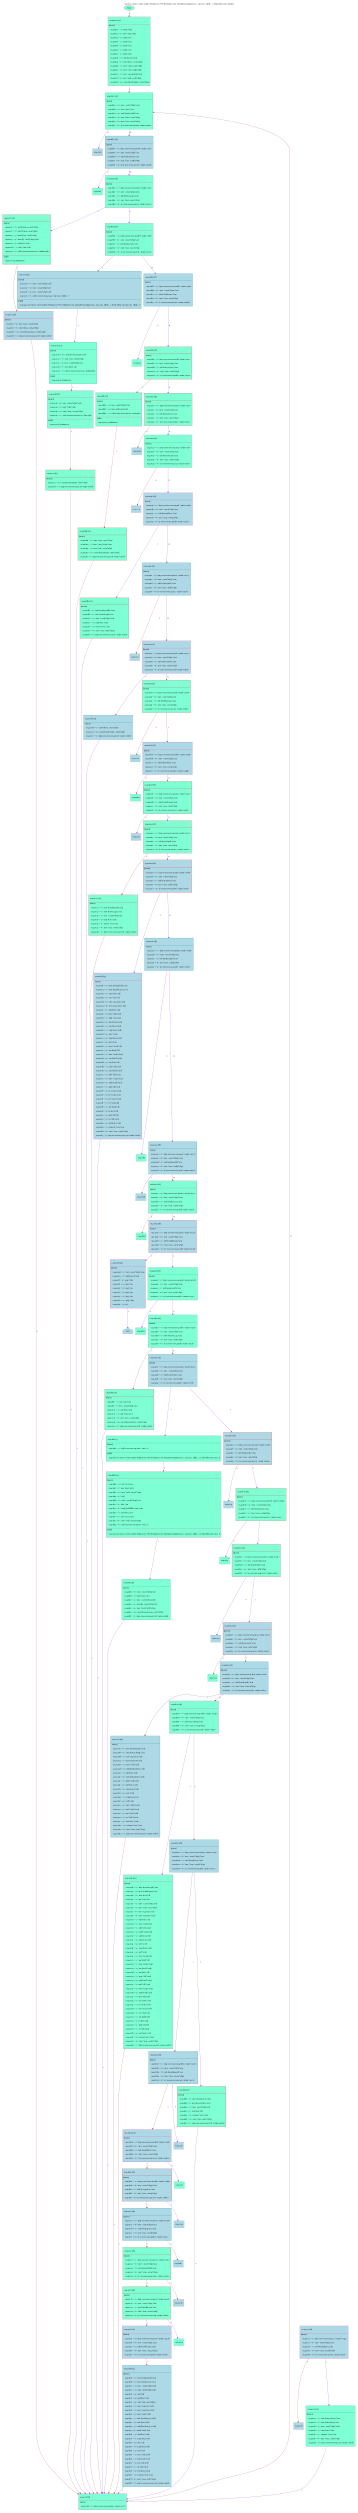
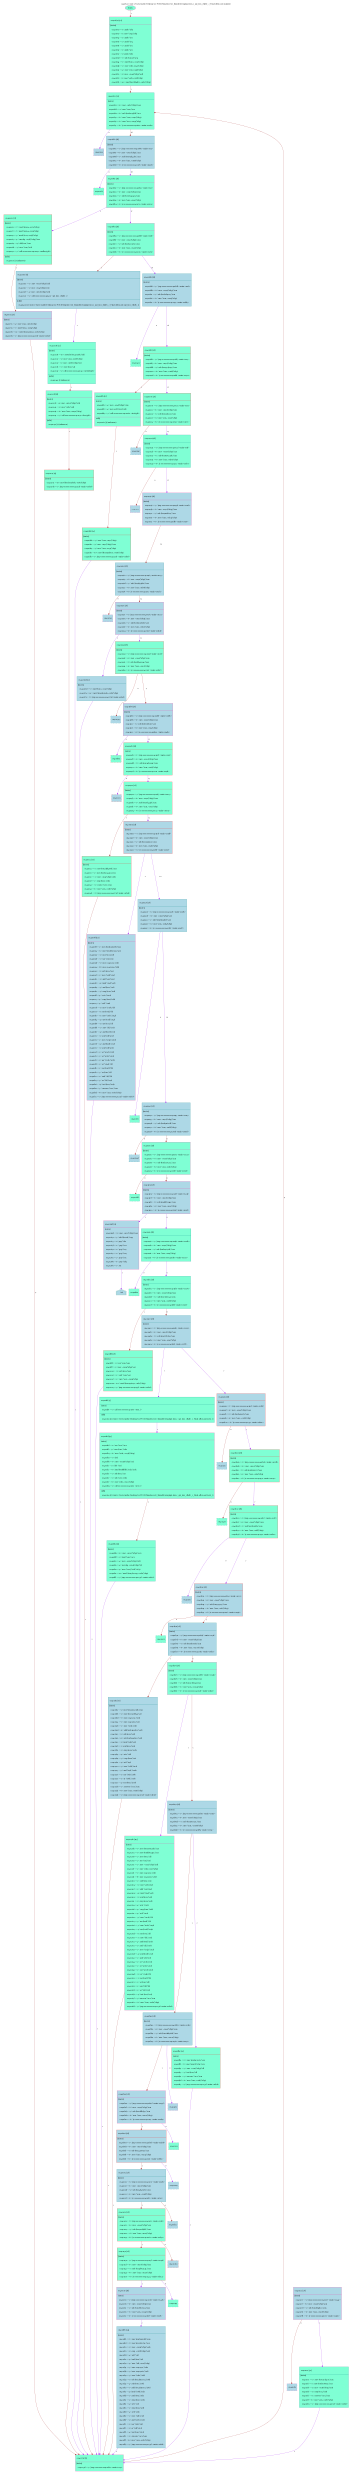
node "0x401df6 [30]": removed
